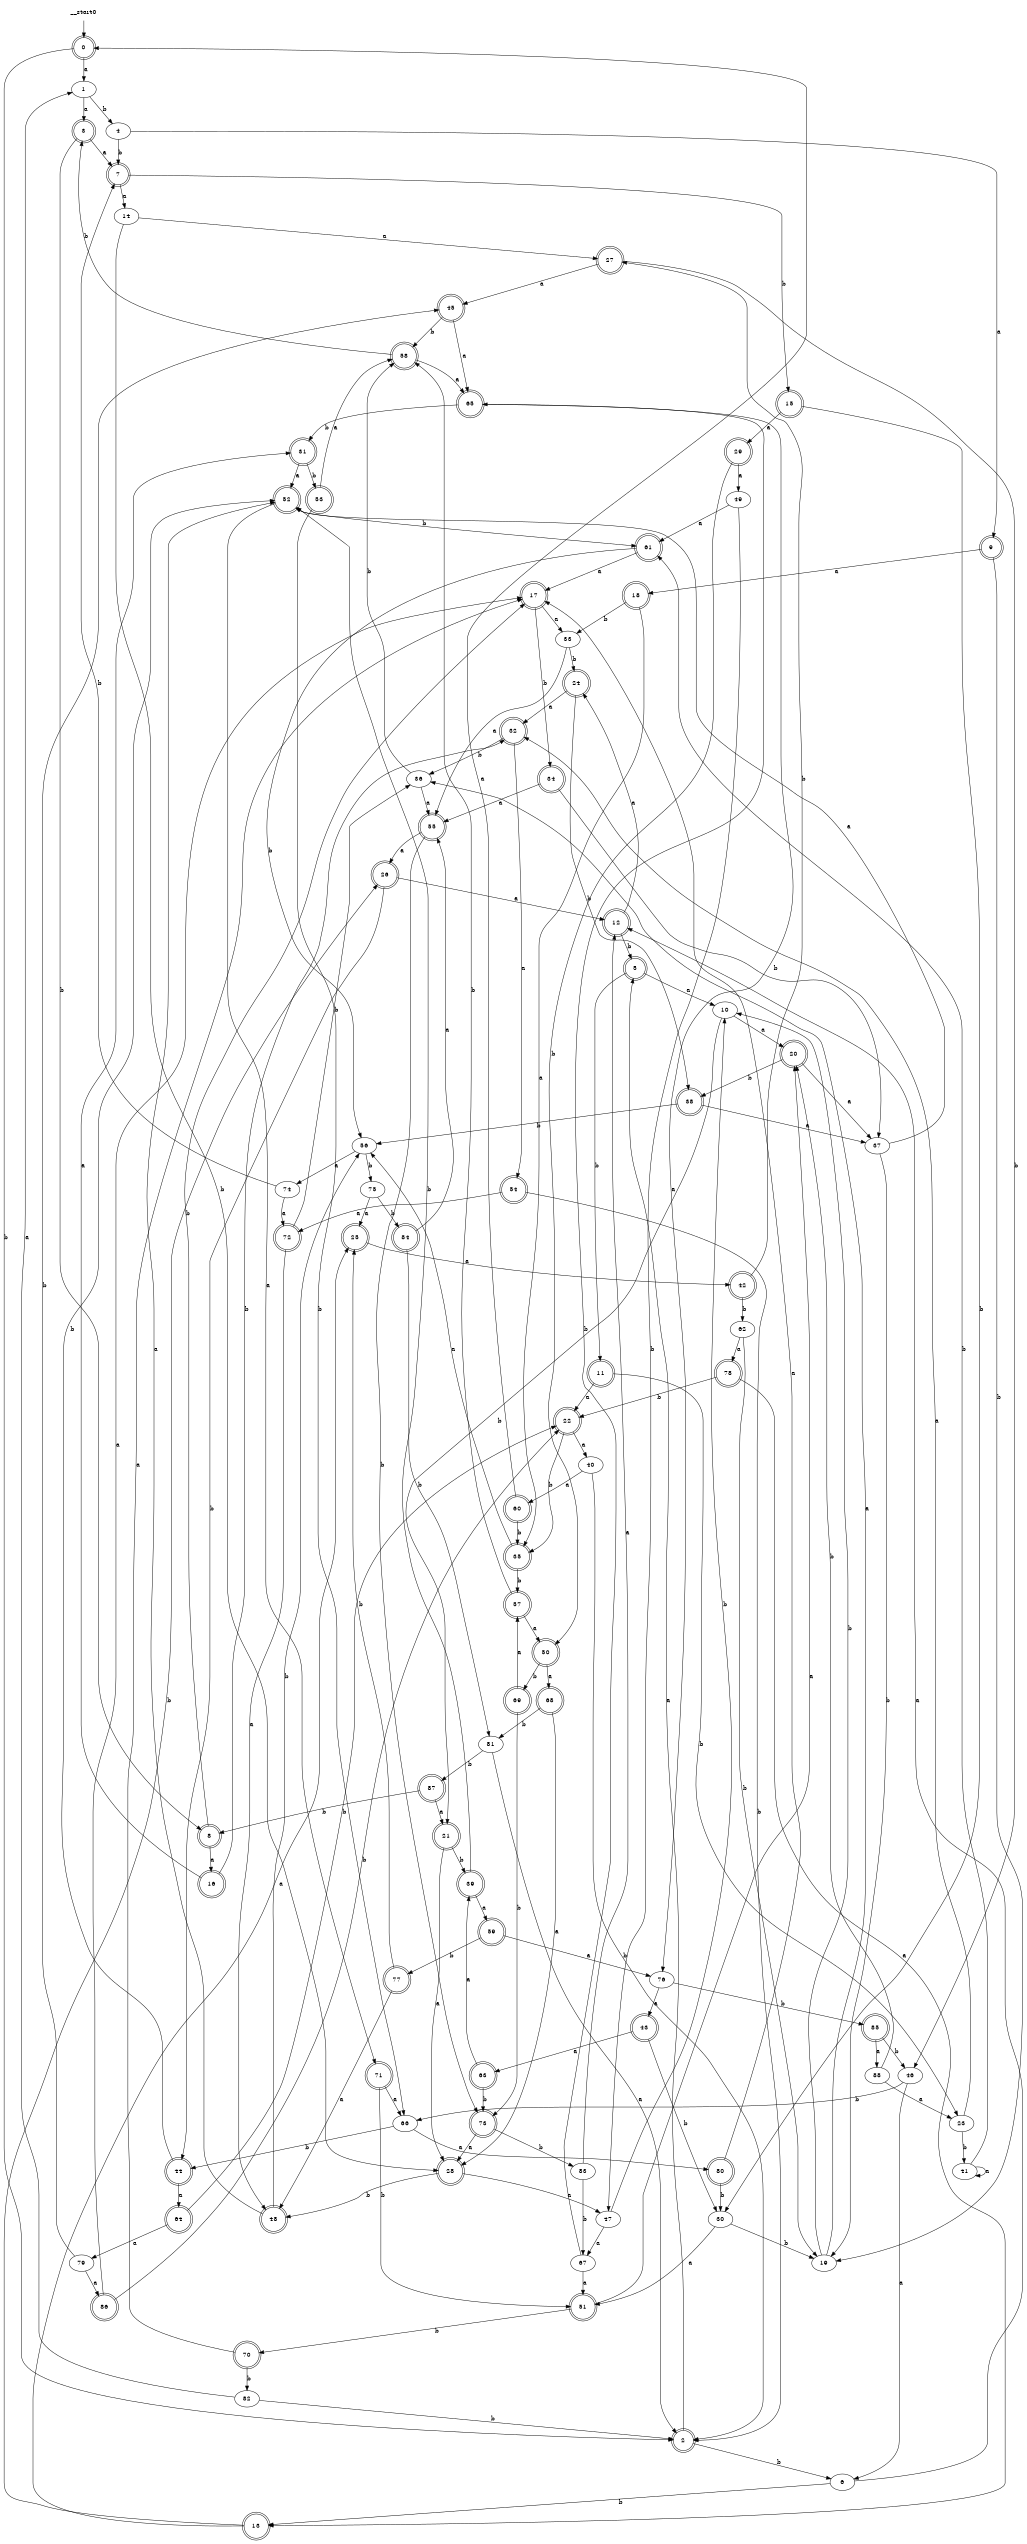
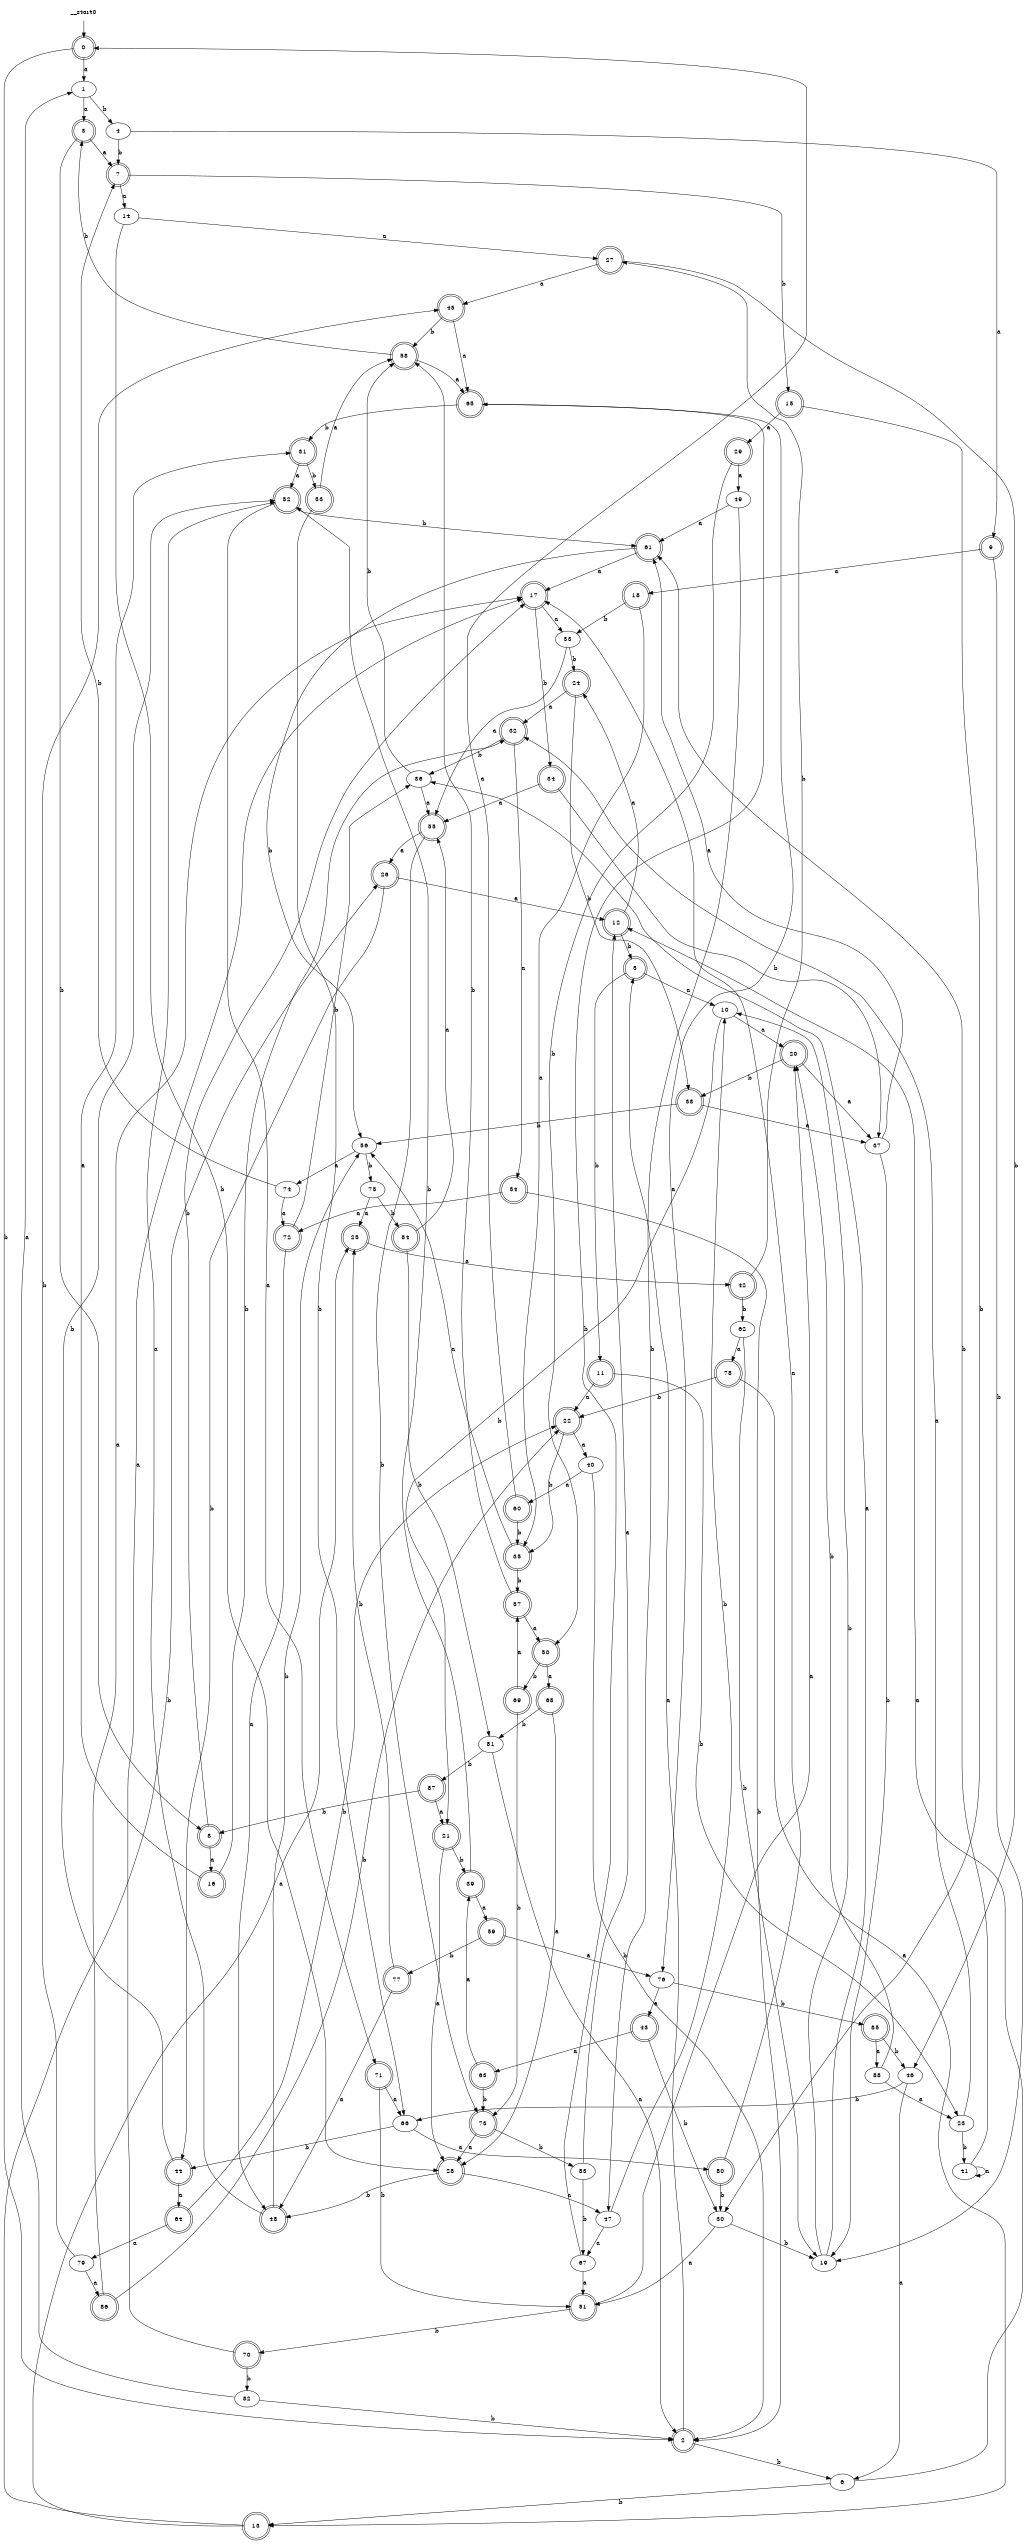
edge "37" -> "52": now "37" -> "61"
